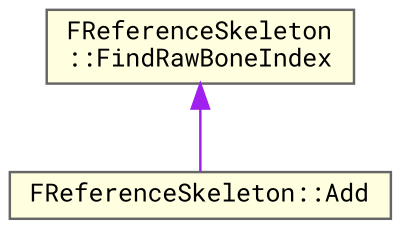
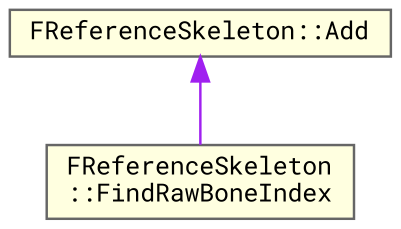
edge "FReferenceSkeleton::Add" -> "FReferenceSkeleton ::FindRawBoneIndex": reversed
